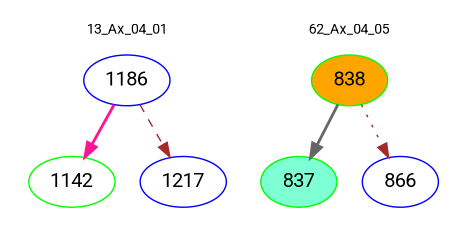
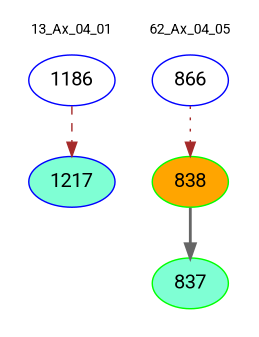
edge "838" -> "866": reversed
node "1142": removed
node "1217": fillcolor white -> aquamarine
